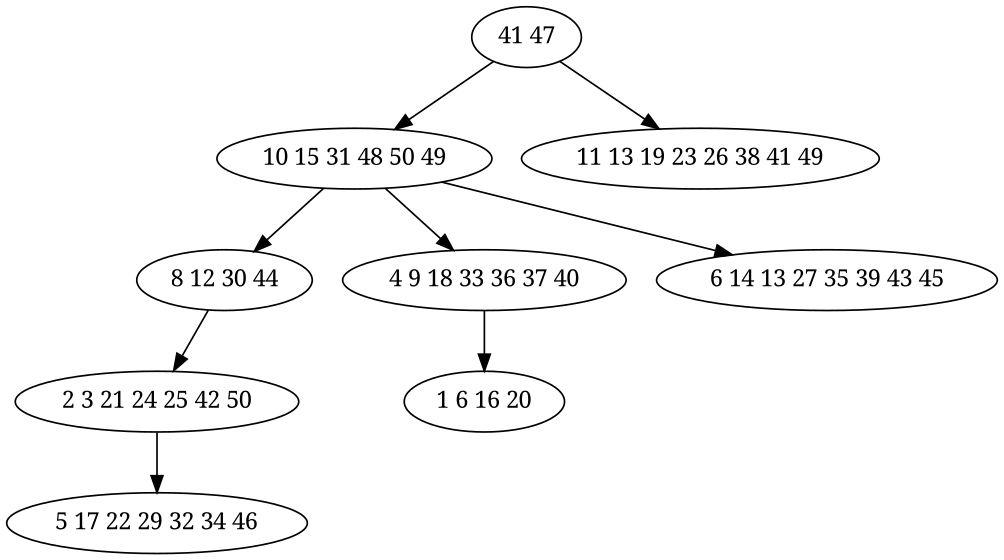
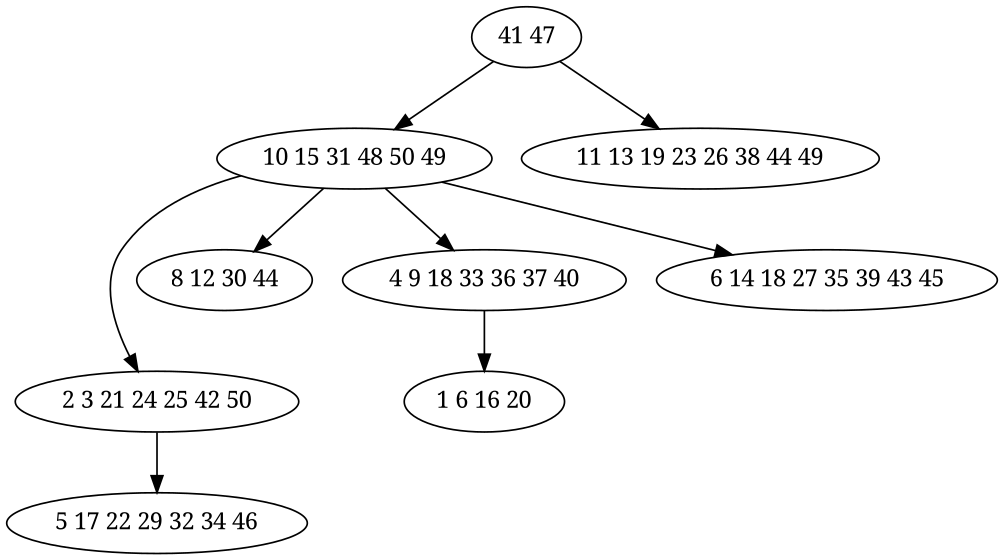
node "11 13 19 23 26 38 41 49": label "11 13 19 23 26 38 41 49" -> "11 13 19 23 26 38 44 49"
node "6 14 13 27 35 39 43 45": label "6 14 13 27 35 39 43 45" -> "6 14 18 27 35 39 43 45"
edge "8 12 30 44" -> "2 3 21 24 25 42 50": now "10 15 31 48 50 49" -> "2 3 21 24 25 42 50"
